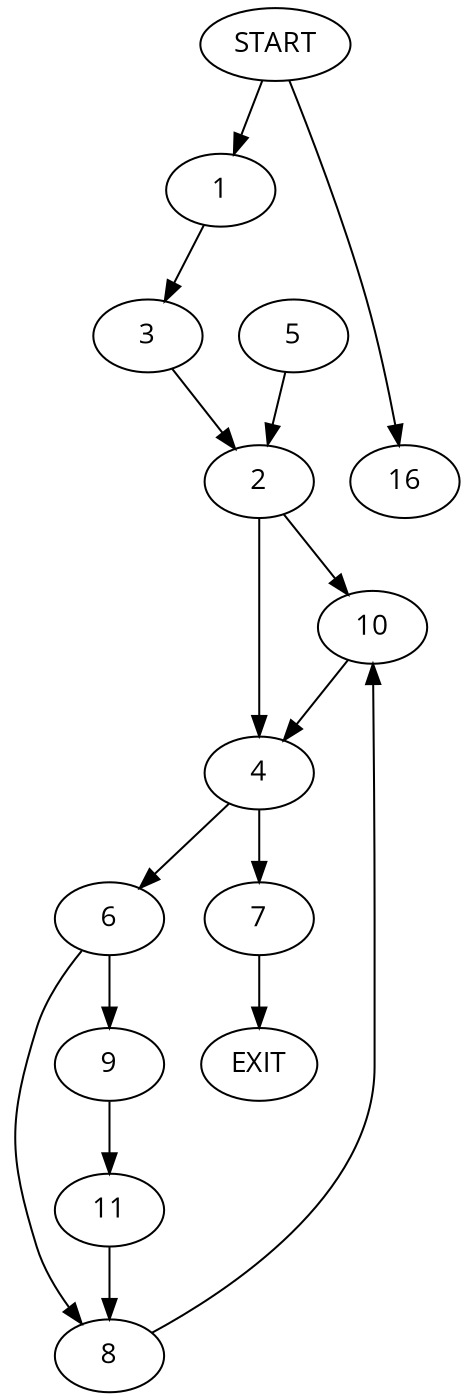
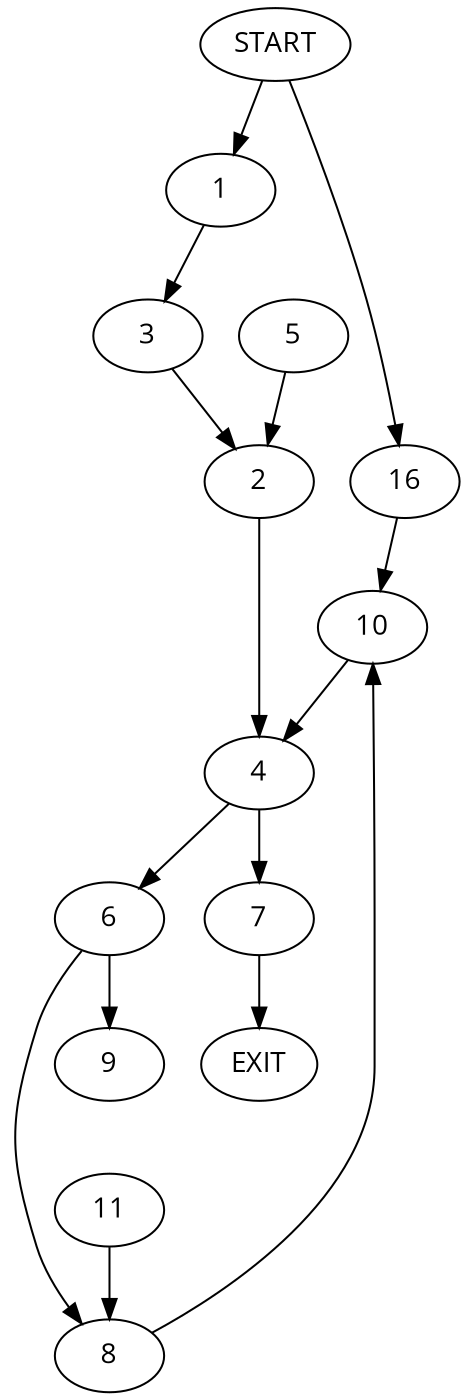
edge "2" -> "10": now "16" -> "10"
edge "9" -> "11": removed
